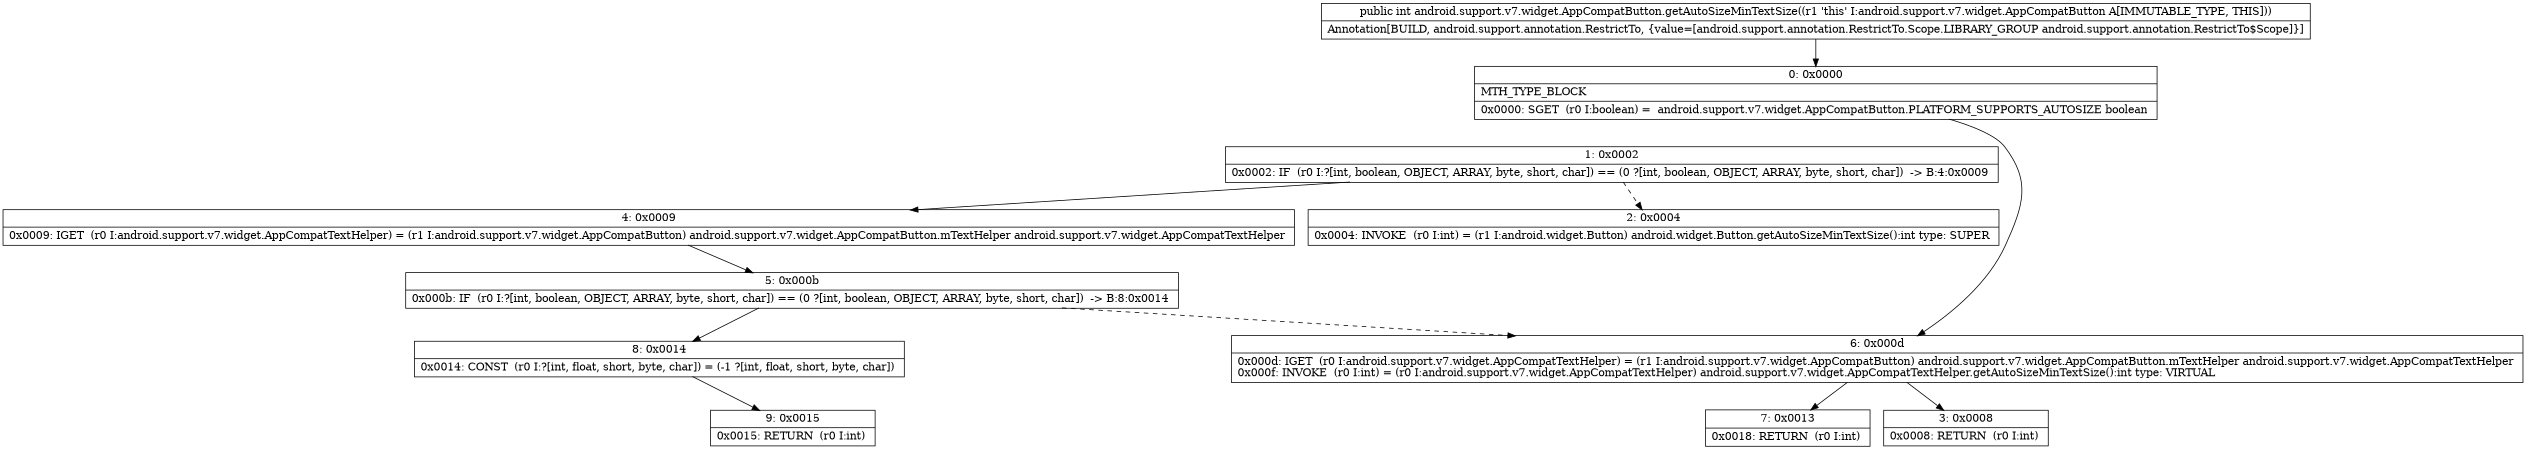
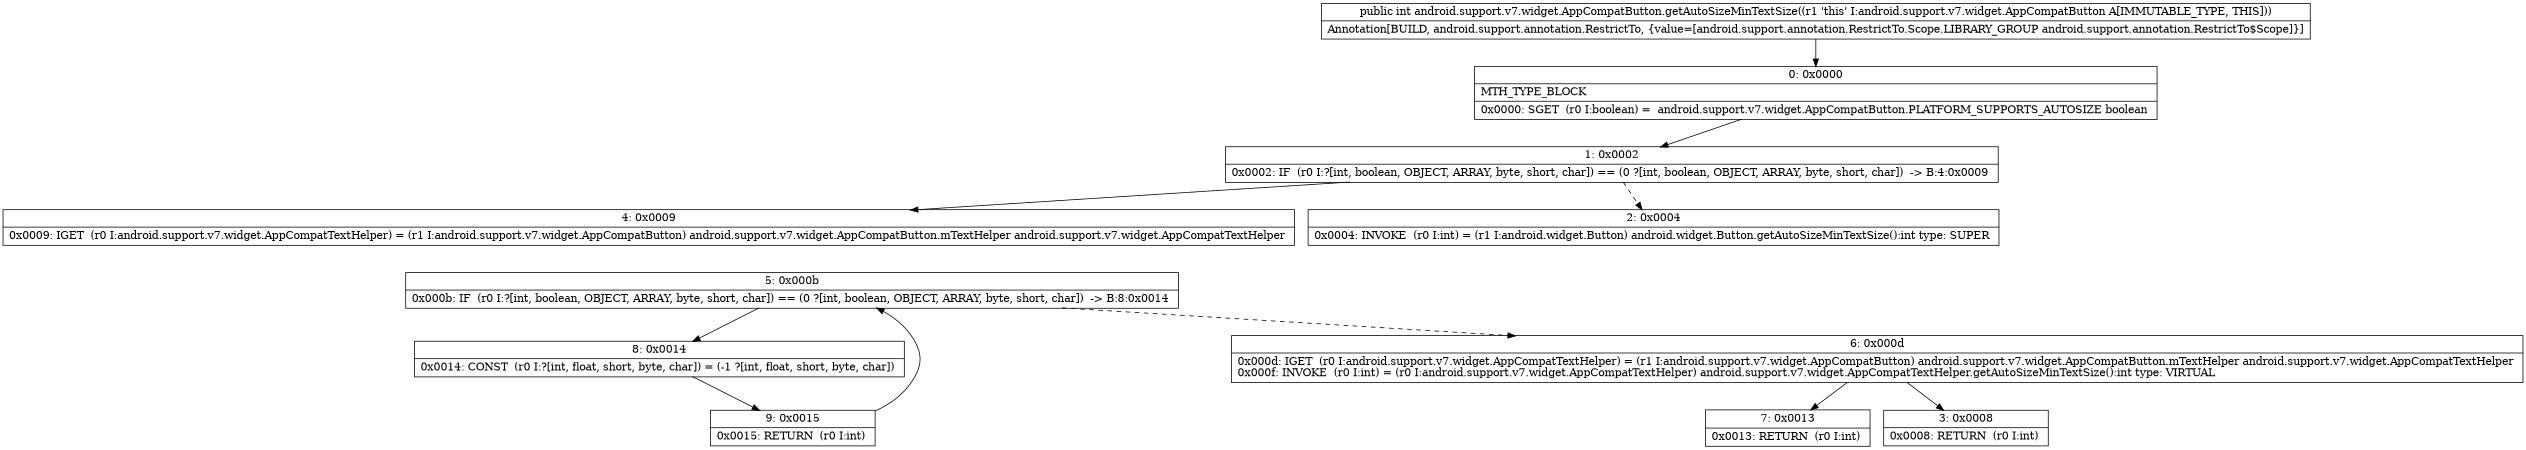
edge "0: 0x0000" -> "6: 0x000d": now "0: 0x0000" -> "1: 0x0002"
edge "4: 0x0009" -> "5: 0x000b": now "9: 0x0015" -> "5: 0x000b"
node "7: 0x0013": text "0x0018: RETURN  (r0 I:int)" -> "0x0013: RETURN  (r0 I:int)"
